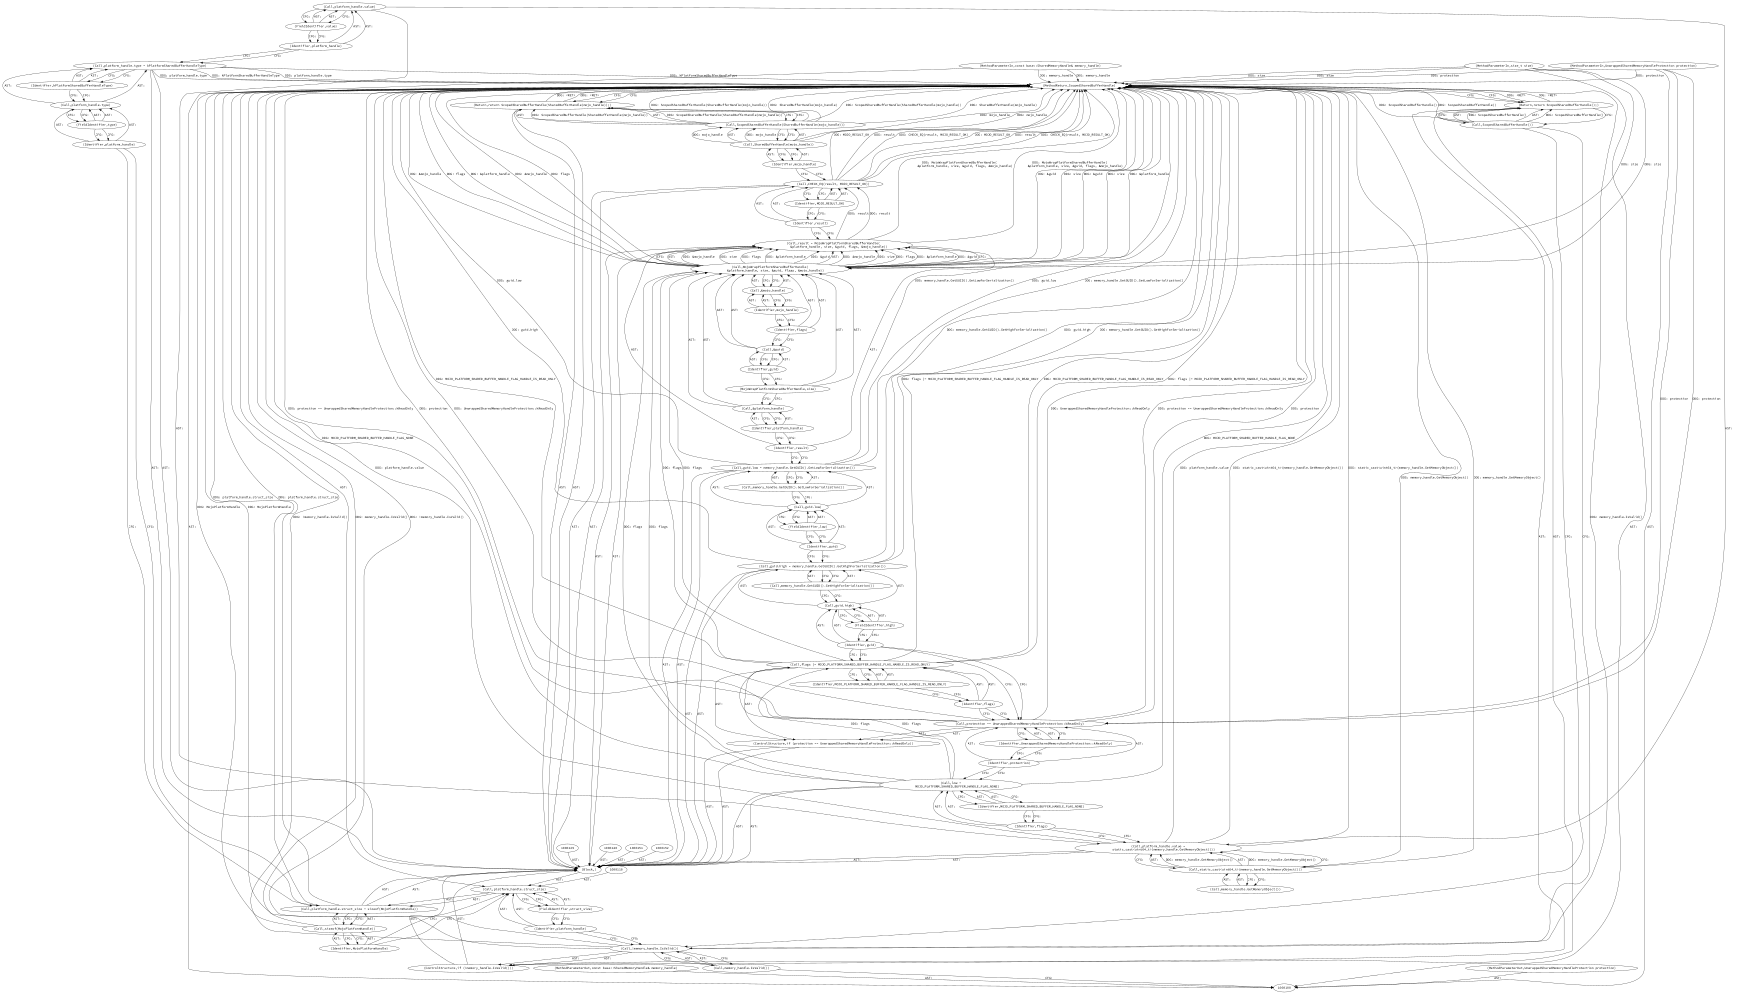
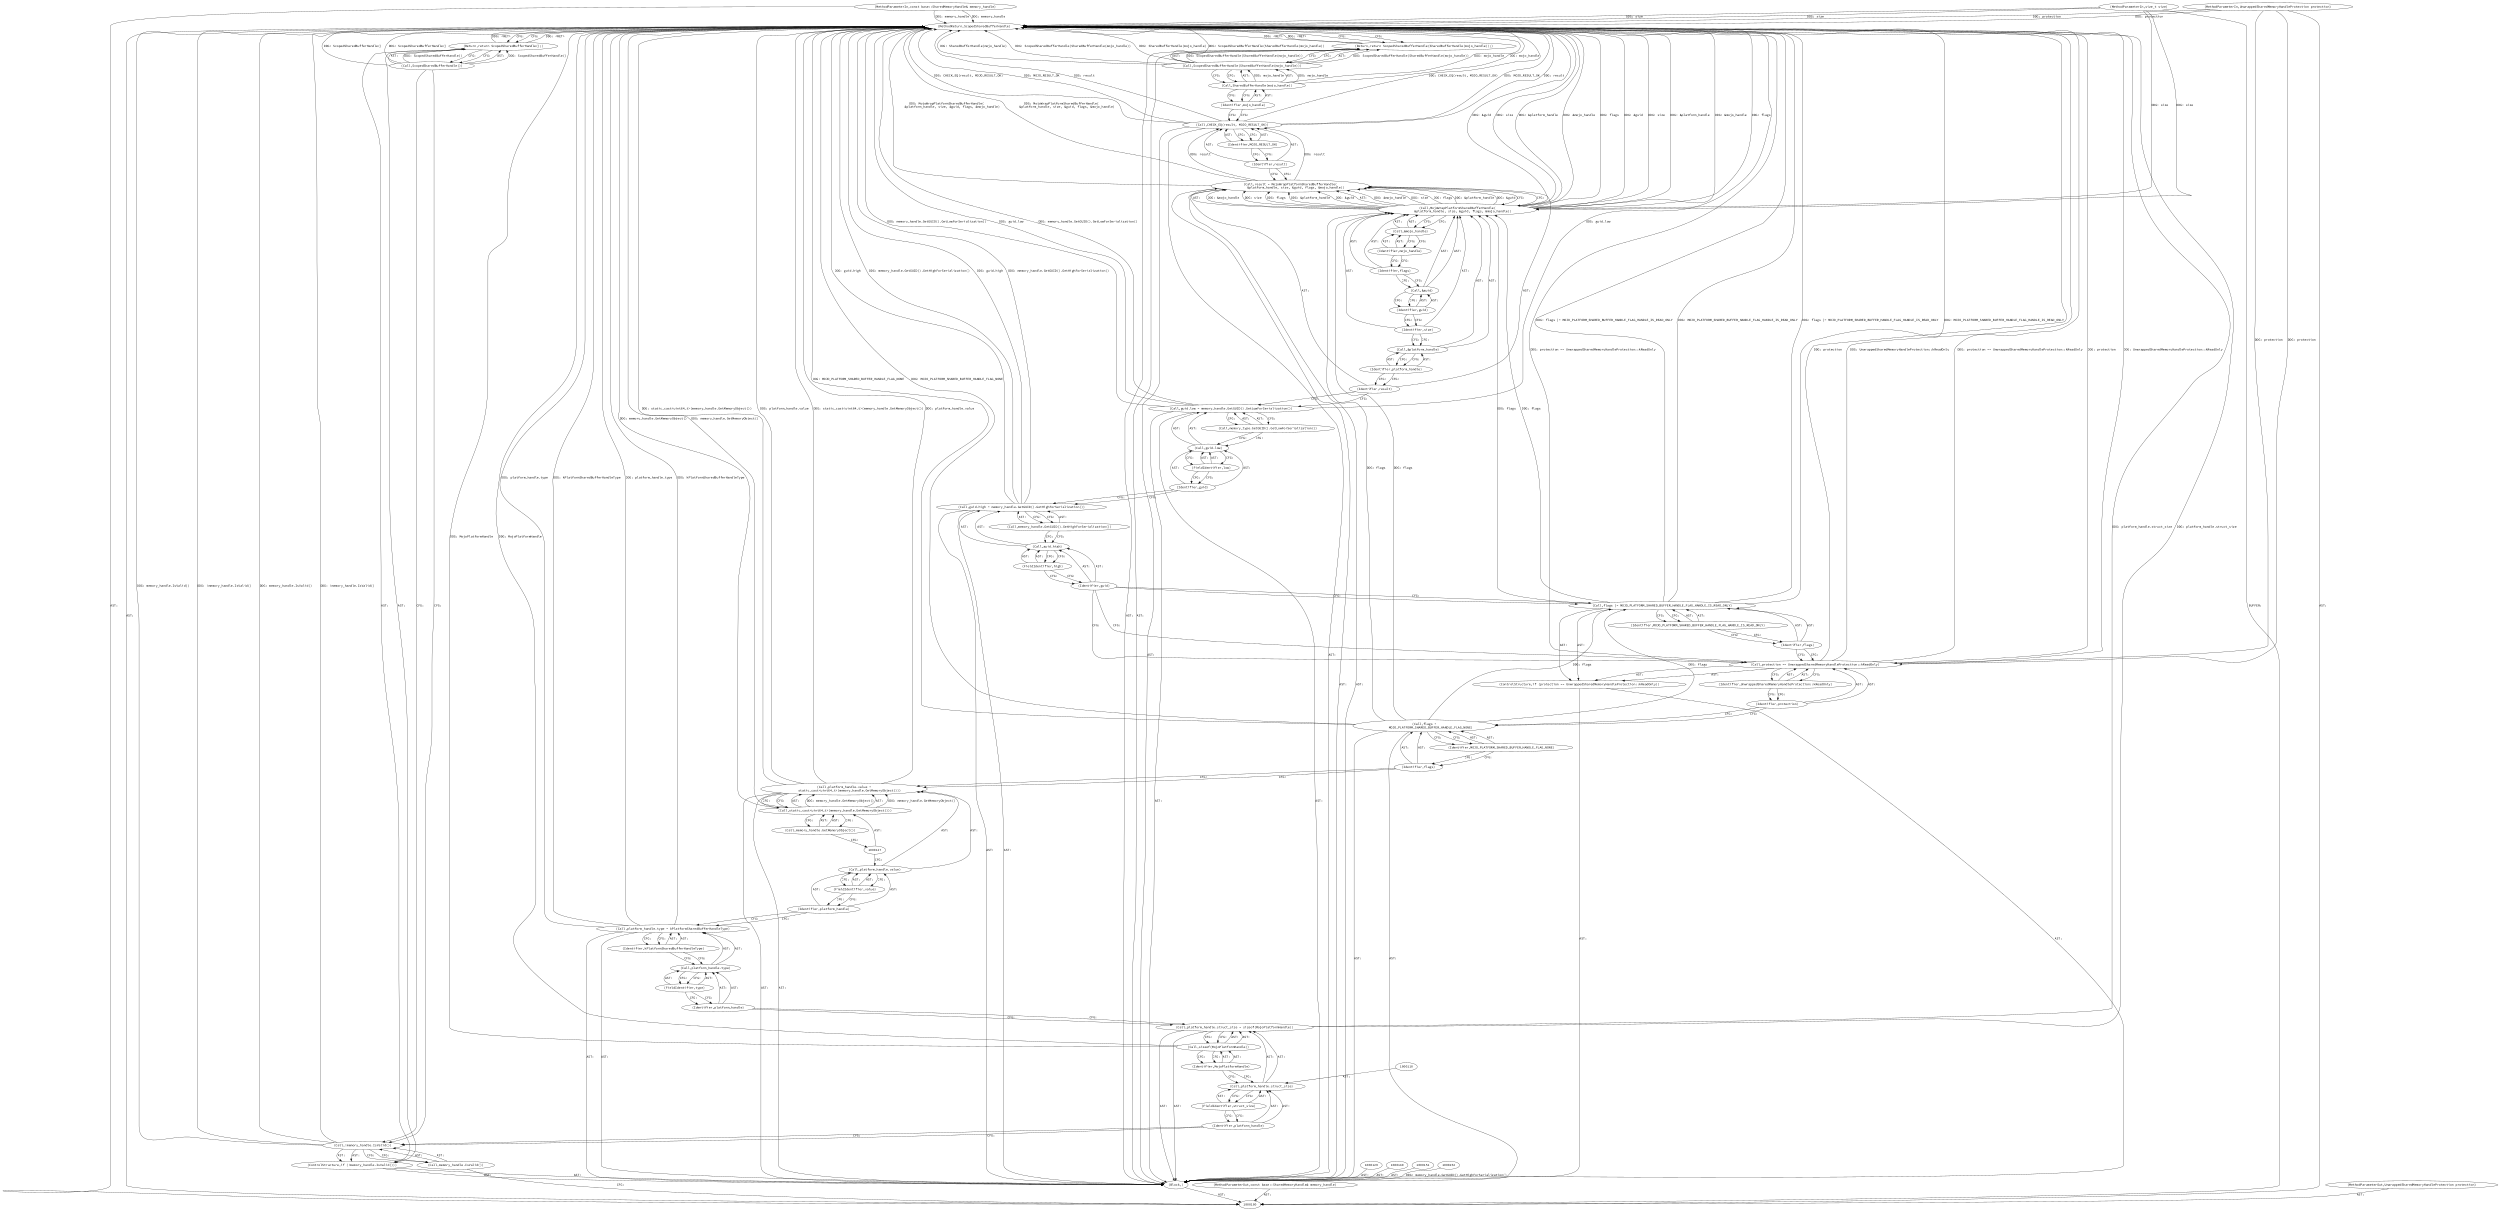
edge "(MethodReturn,ScopedSharedBufferHandle)" -> "(Call,platform_handle.struct_size)": now "(MethodReturn,ScopedSharedBufferHandle)" -> "1000100"
node "(MojoWrapPlatformSharedBufferHandle,size)": label "(MojoWrapPlatformSharedBufferHandle,size)" -> "(Identifier,size)"
node "(Call,memory_handle.GetGUID().GetLowForSerialization())": label "(Call,memory_handle.GetGUID().GetLowForSerialization())" -> "(Call,memory_type.GetGUID().GetLowForSerialization())"
edge "(MethodParameterIn,size_t size)" -> "1000100": label "AST: " -> "BUFFER: "
node "(Call,low = MOJO_PLATFORM_SHARED_BUFFER_HANDLE_FLAG_NONE)": label "(Call,low = MOJO_PLATFORM_SHARED_BUFFER_HANDLE_FLAG_NONE)" -> "(Call,flags = MOJO_PLATFORM_SHARED_BUFFER_HANDLE_FLAG_NONE)"
node "1000127": added
edge "1000152" -> "(Block,)": label "AST: " -> "DDG: memory_handle.GetGUID().GetHighForSerialization()"
edge "(Block,)" -> "(Call,platform_handle.struct_size)": now "(Block,)" -> "1000100"
